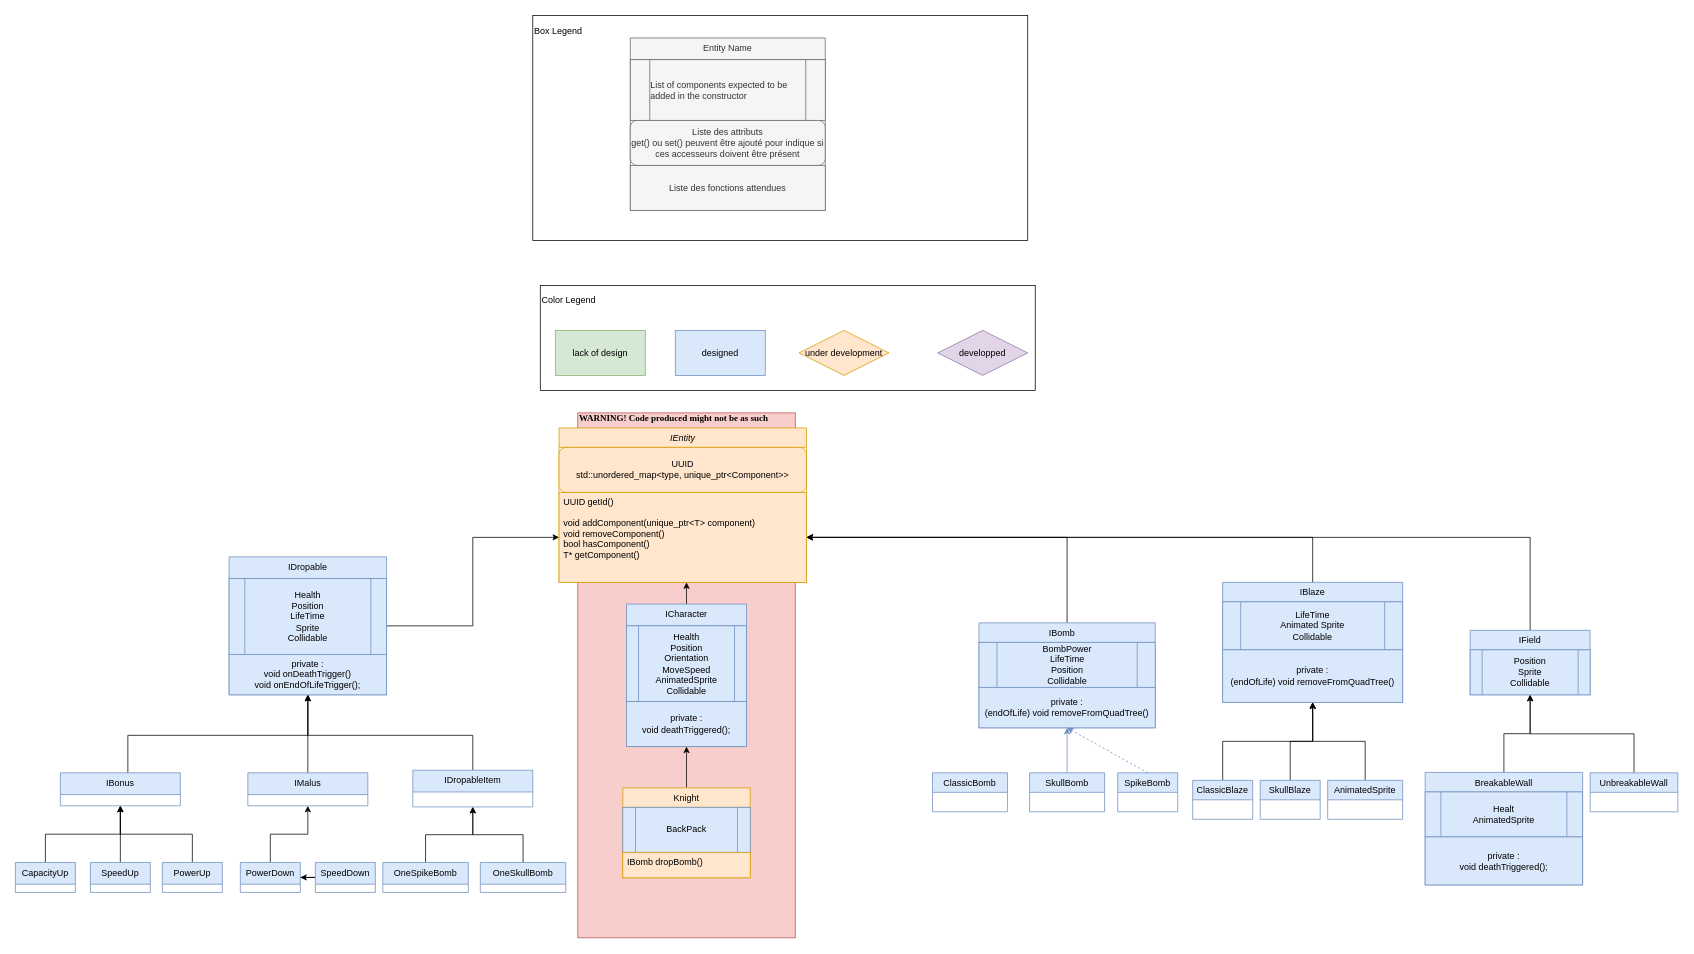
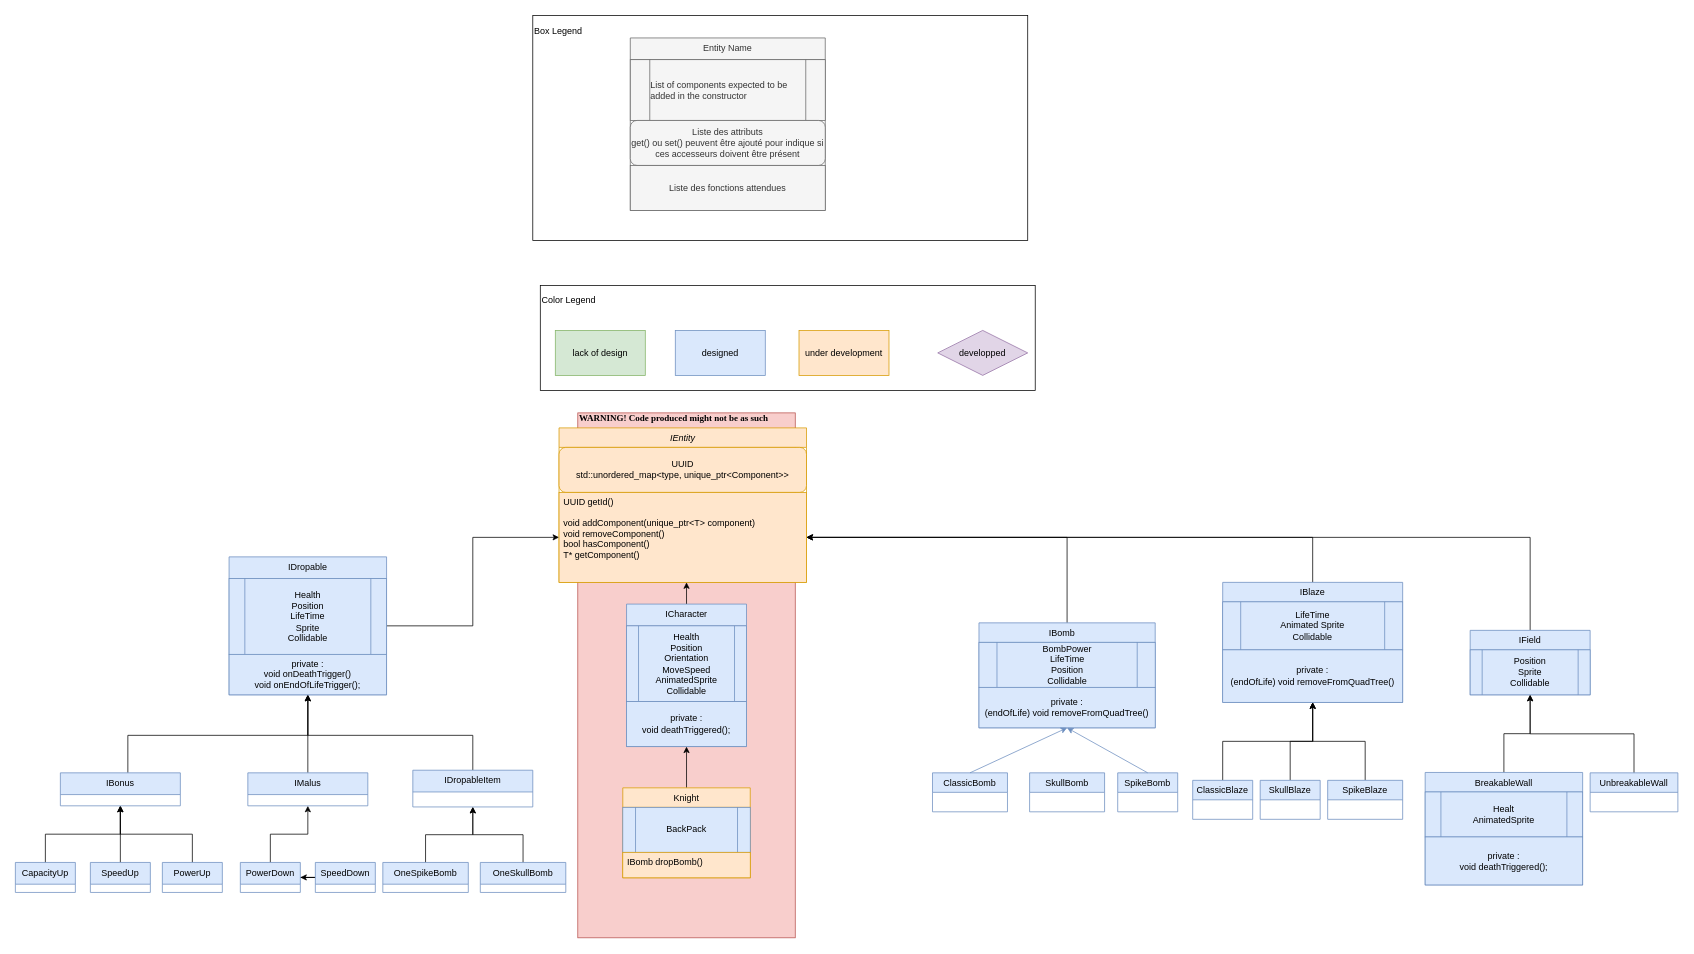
node "under development": shape diamond -> rectangle
edge "SkullBomb" -> "IBomb": removed
edge "ClassicBomb" -> "IBomb": added
edge "SpikeBomb" -> "IBomb": style dashed -> solid
node "AnimatedSprite": label "AnimatedSprite" -> "SpikeBlaze"
